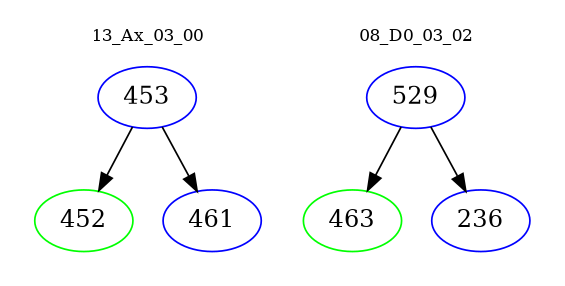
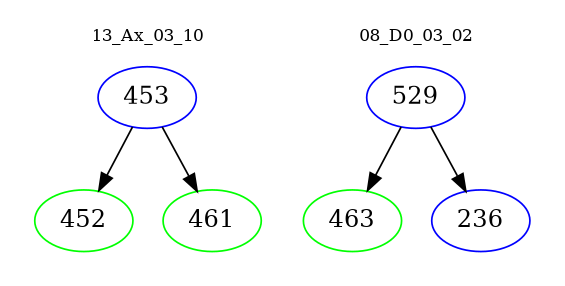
cluster "13_Ax_03_00": label "13_Ax_03_00" -> "13_Ax_03_10"
node "461": color blue -> green
